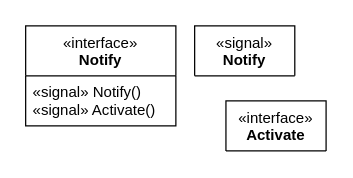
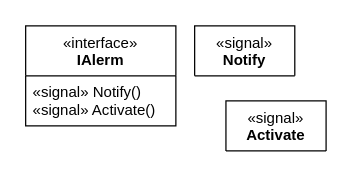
node "«interface» Notify": label "«interface» Notify" -> "«interface» IAlerm"
node "«interface» Activate": label "«interface» Activate" -> "«signal» Activate"
